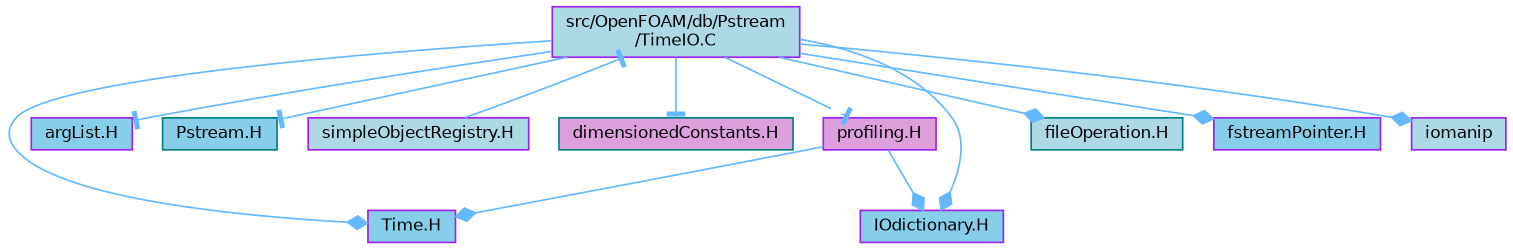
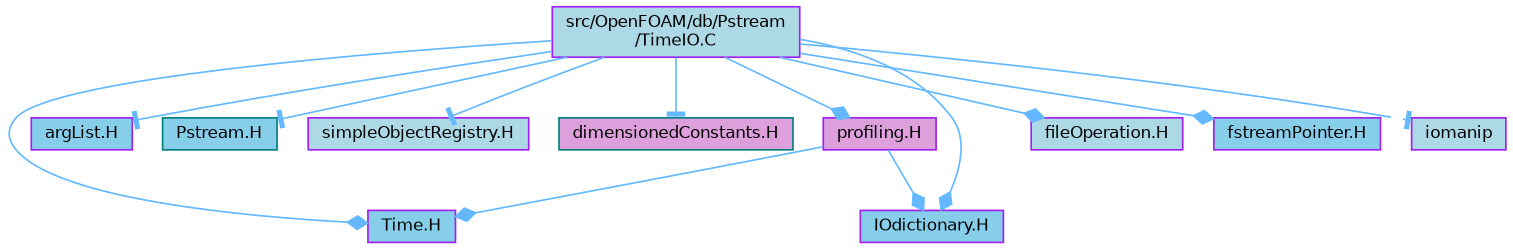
edge "src/OpenFOAM/db/Pstream /TimeIO.C" -> "iomanip": arrowhead diamond -> tee
edge "src/OpenFOAM/db/Pstream /TimeIO.C" -> "profiling.H": arrowhead tee -> diamond
edge "simpleObjectRegistry.H" -> "src/OpenFOAM/db/Pstream /TimeIO.C": reversed
node "fileOperation.H": color teal -> purple
